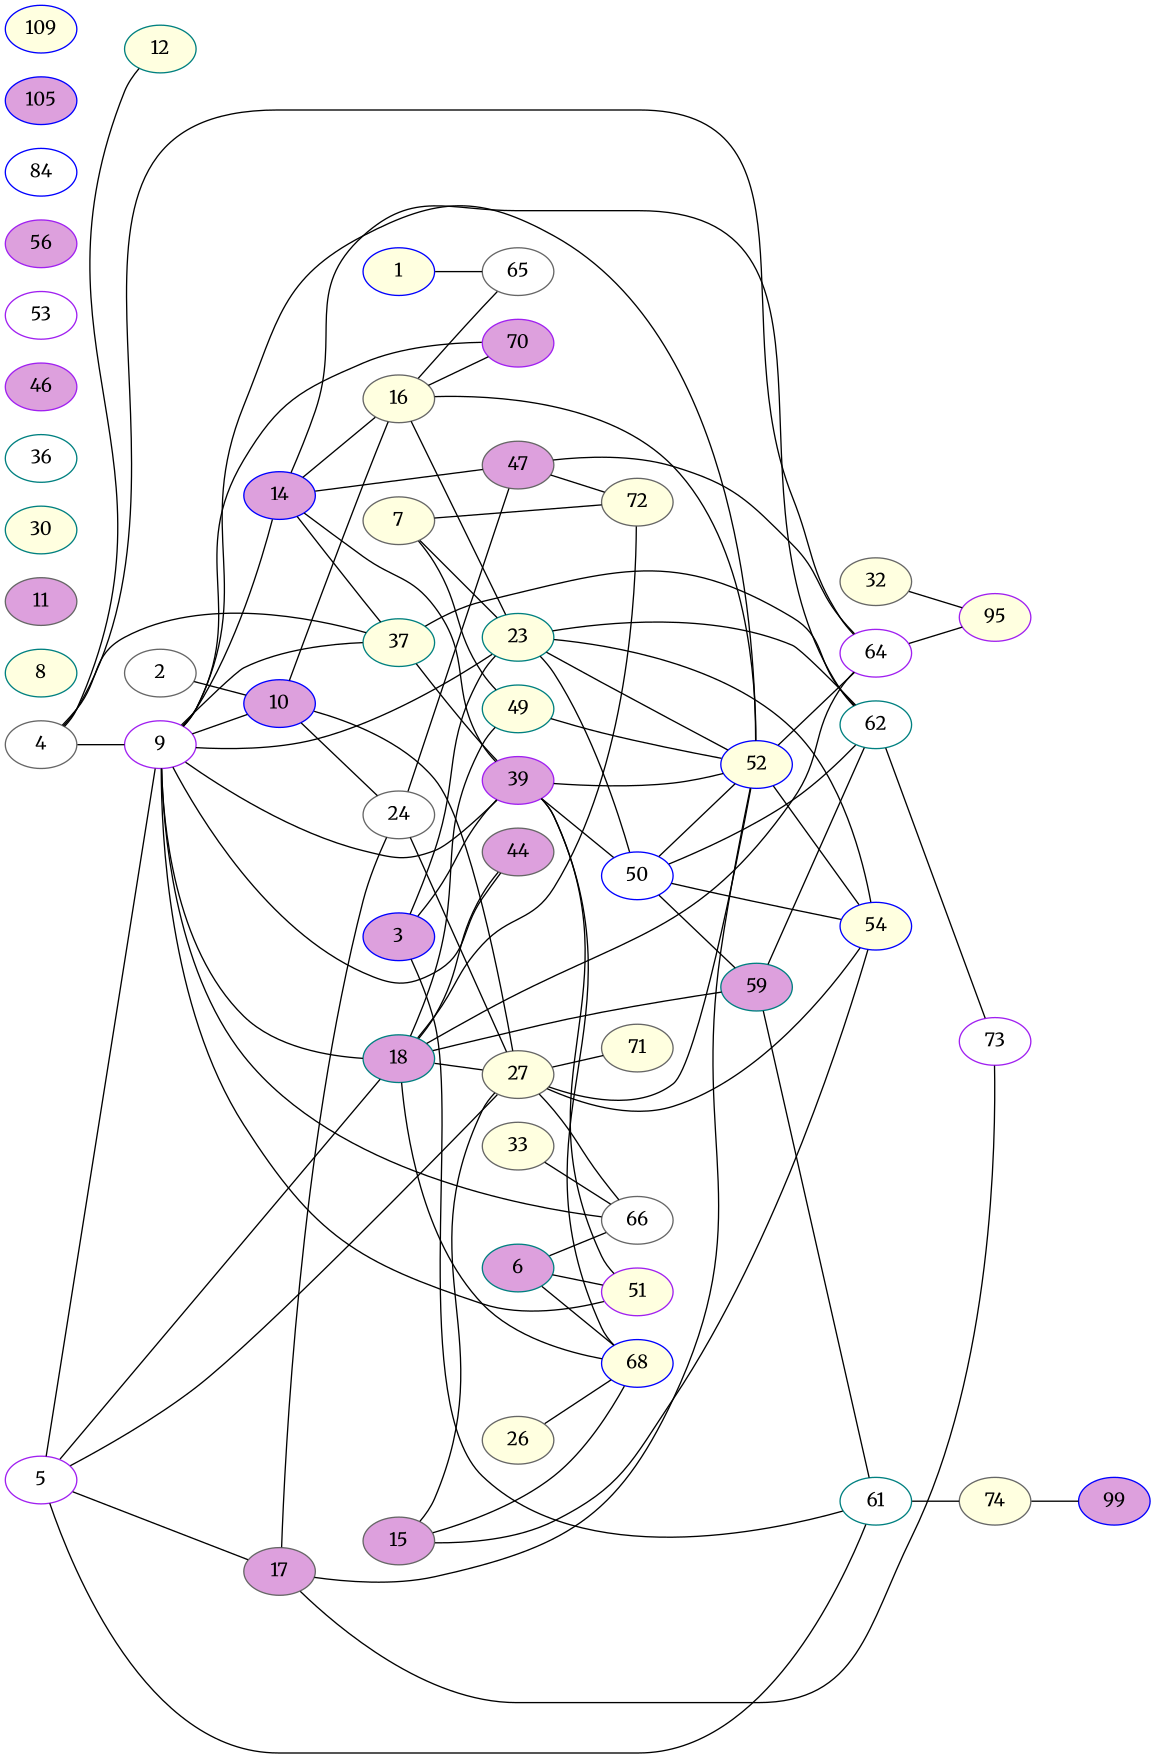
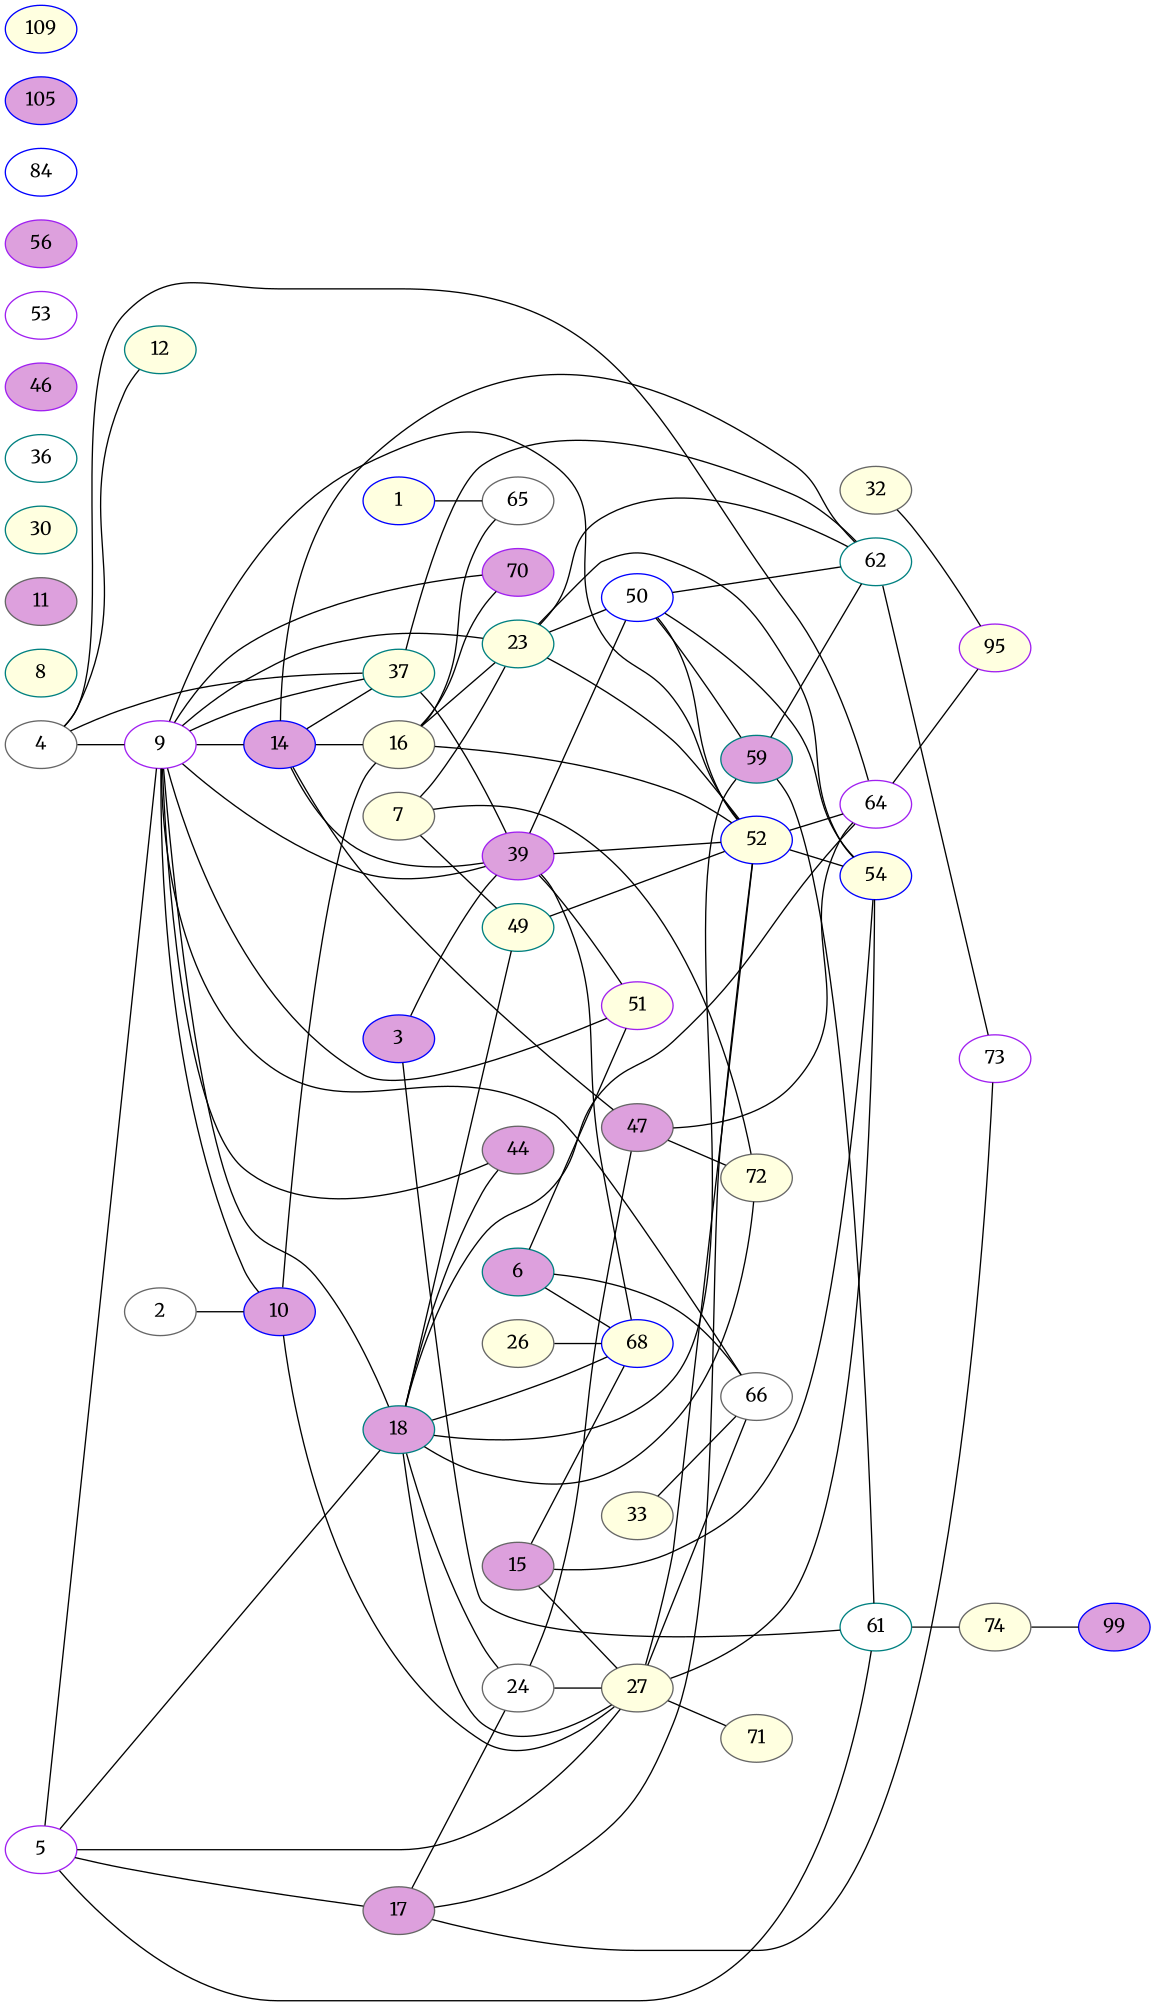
edge "10" -- "24": now "18" -- "24"
edge "23" -- "3": removed
